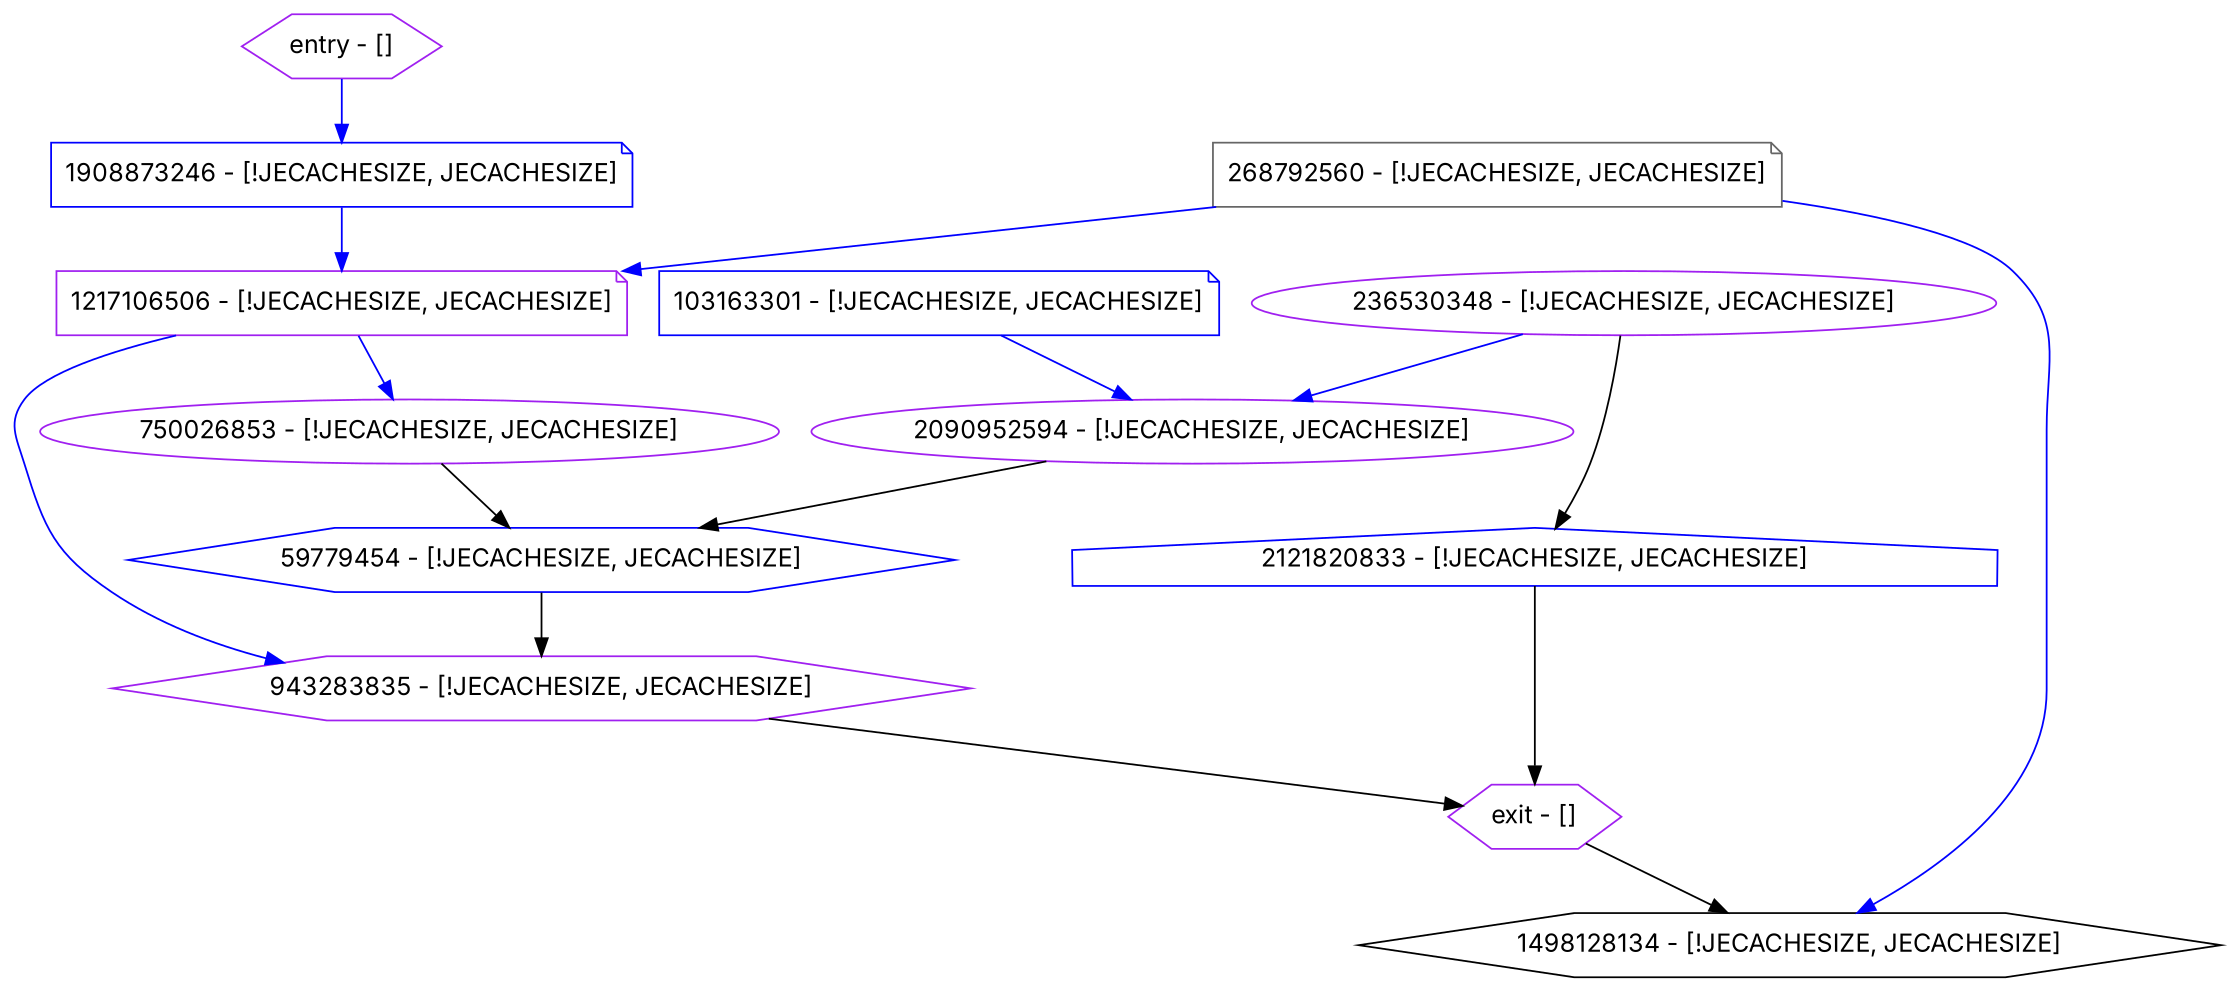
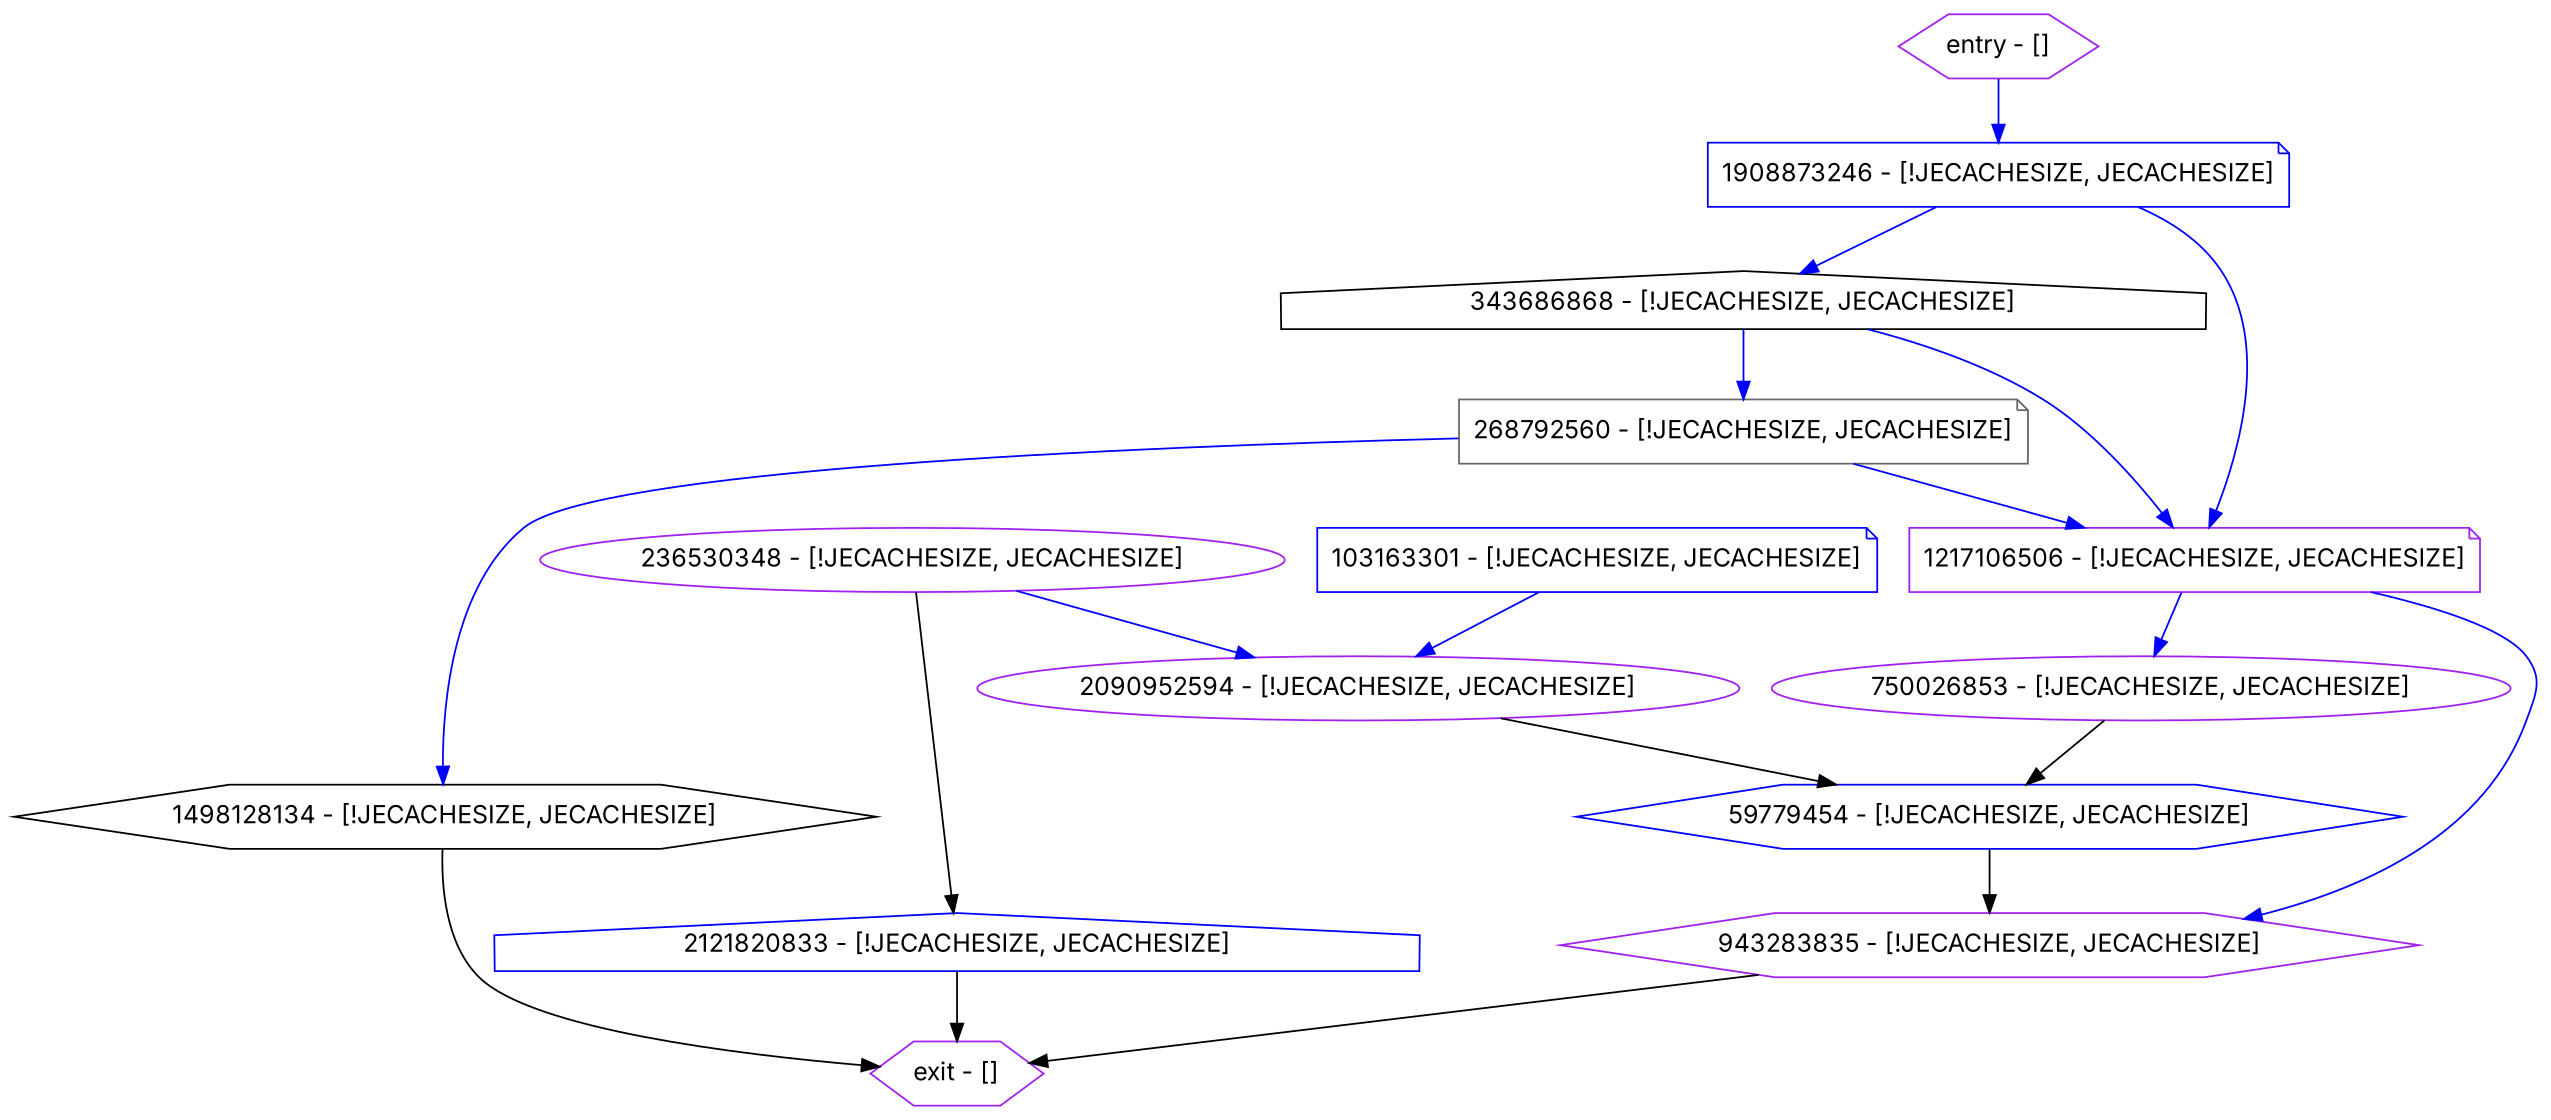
node "343686868 - [!JECACHESIZE, JECACHESIZE]": added
edge "exit - []" -> "1498128134 - [!JECACHESIZE, JECACHESIZE]": reversed
